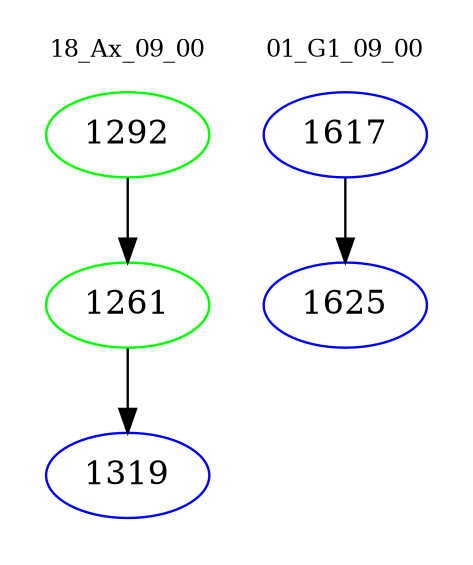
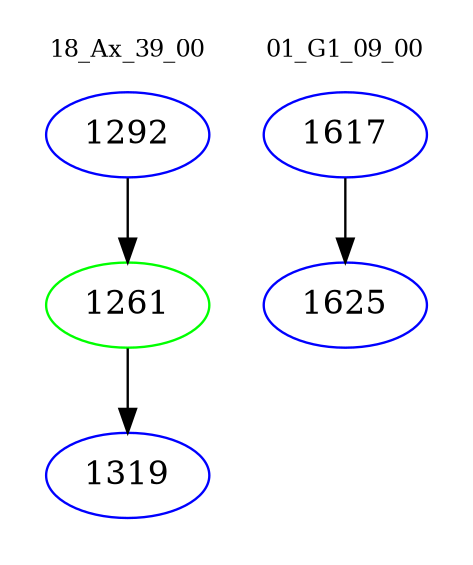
cluster "18_Ax_09_00": label "18_Ax_09_00" -> "18_Ax_39_00"
node "1292": color green -> blue
